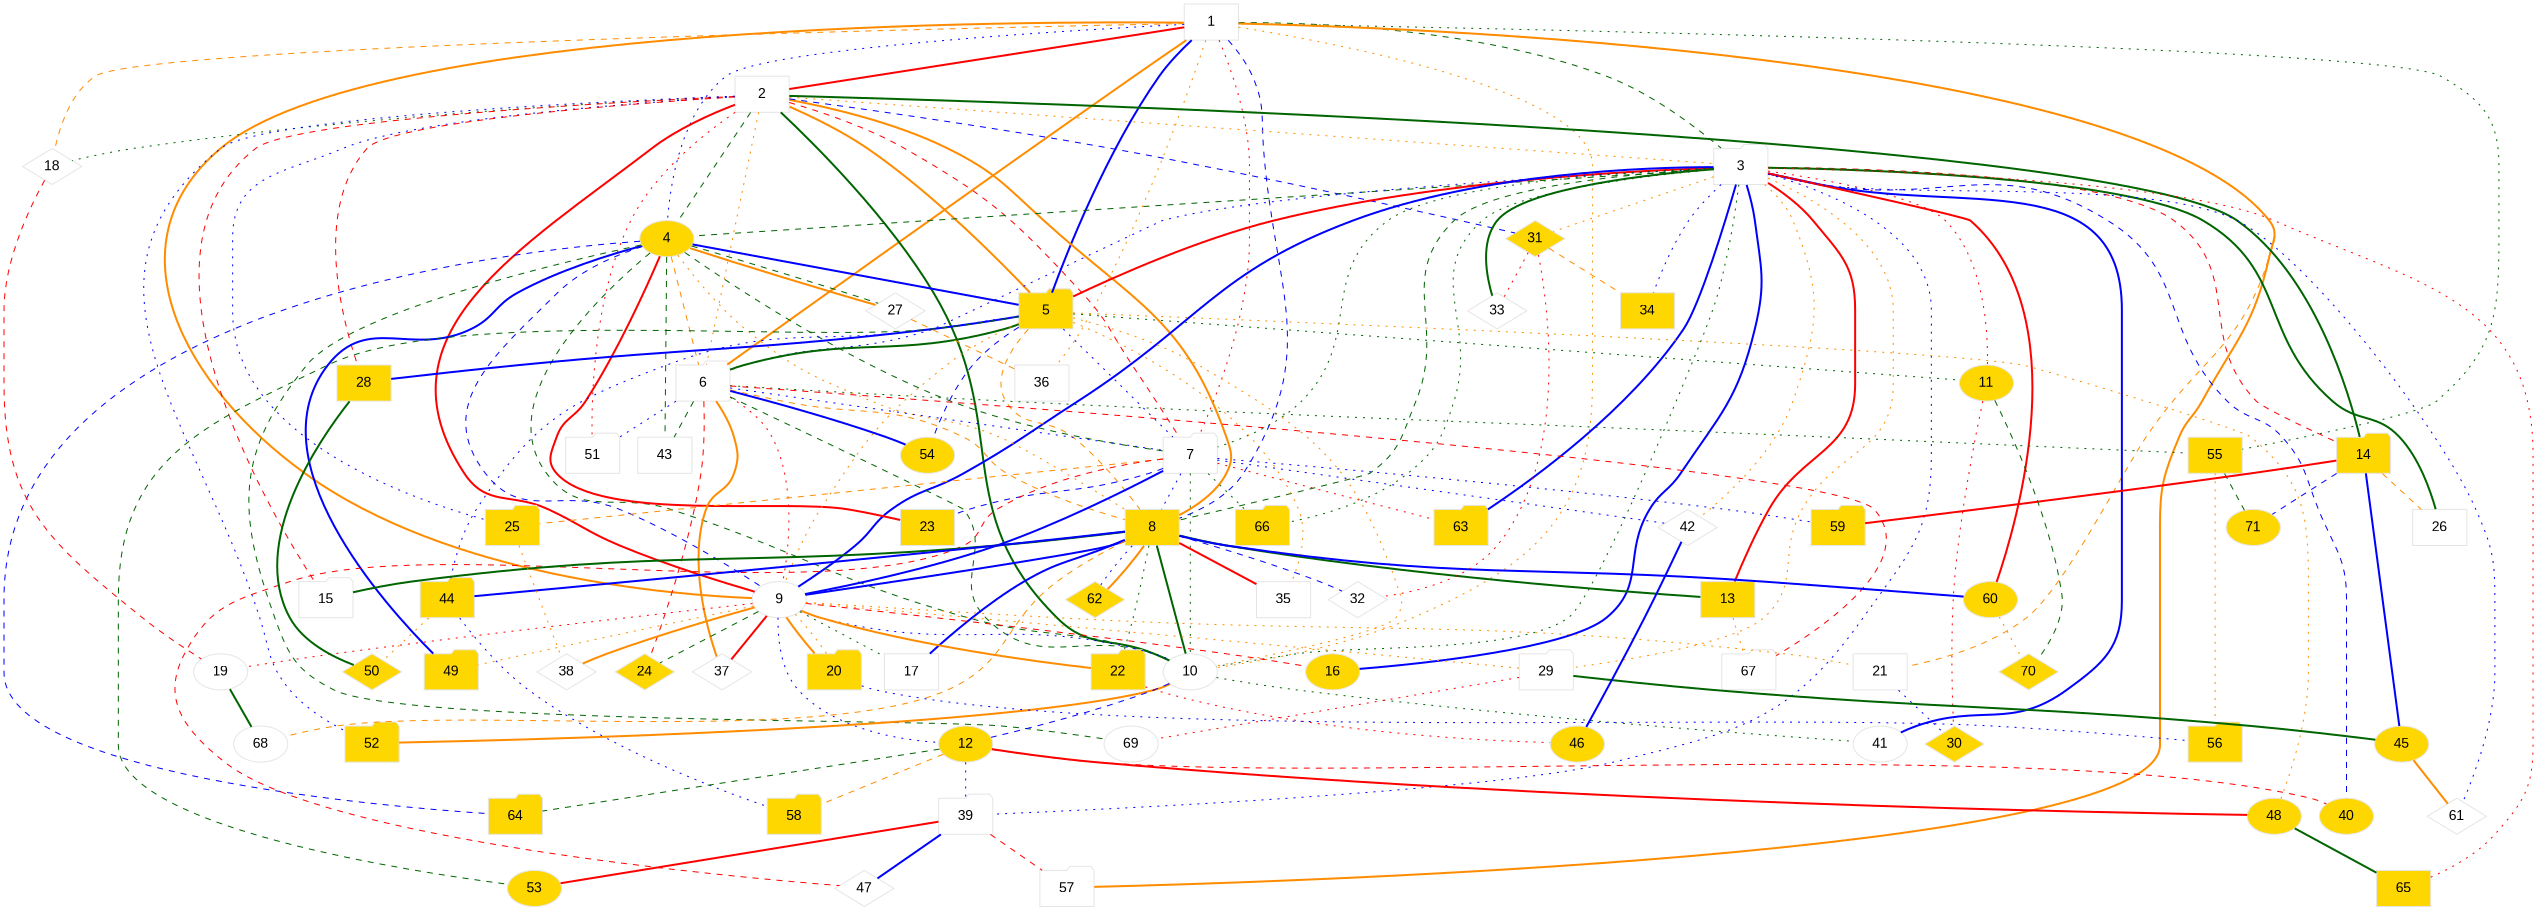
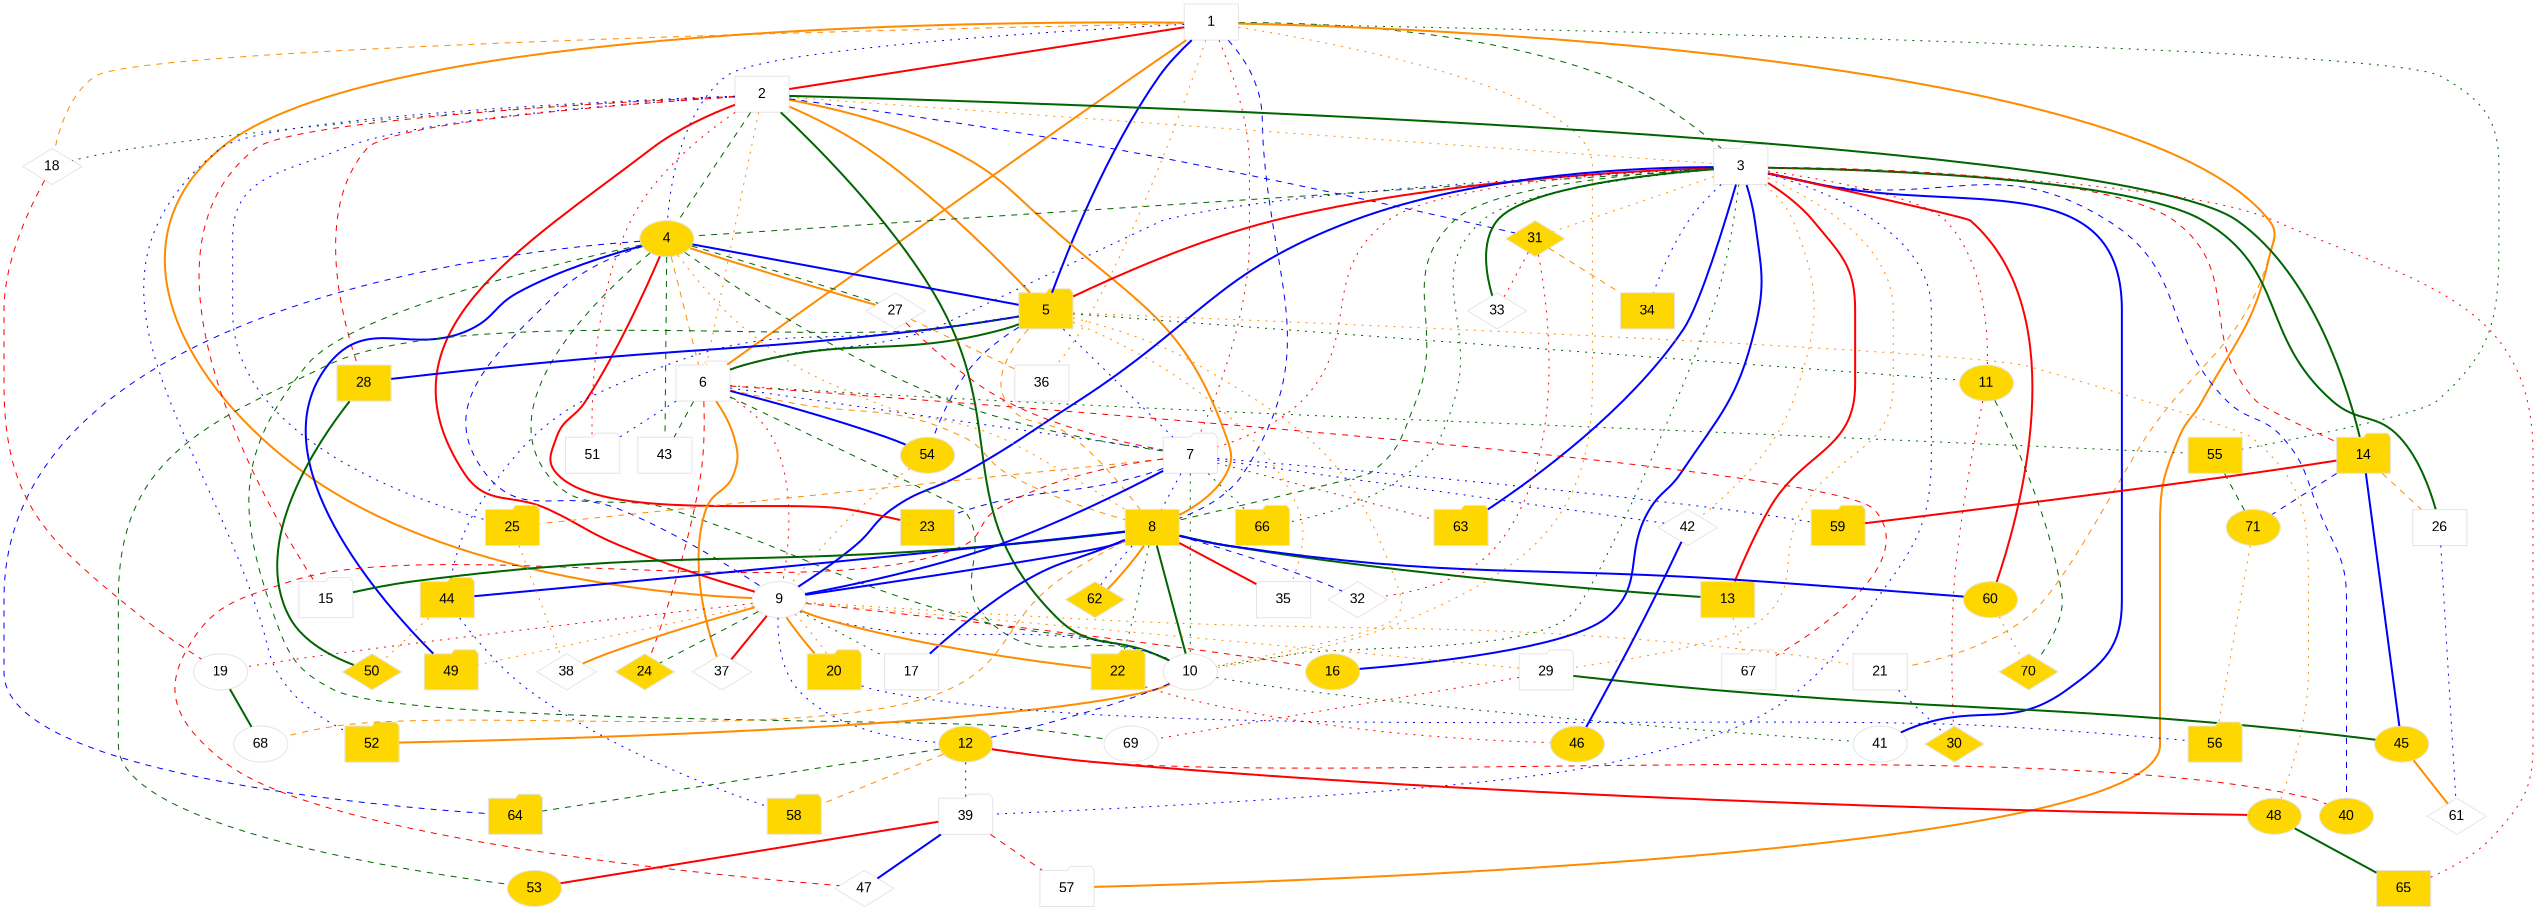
edge "3" -- "7": color darkgreen -> red
edge "2" -- "7": now "27" -- "7"
edge "3" -- "61": now "26" -- "61"
edge "5" -- "9": now "54" -- "9"
edge "55" -- "56": now "71" -- "56"
